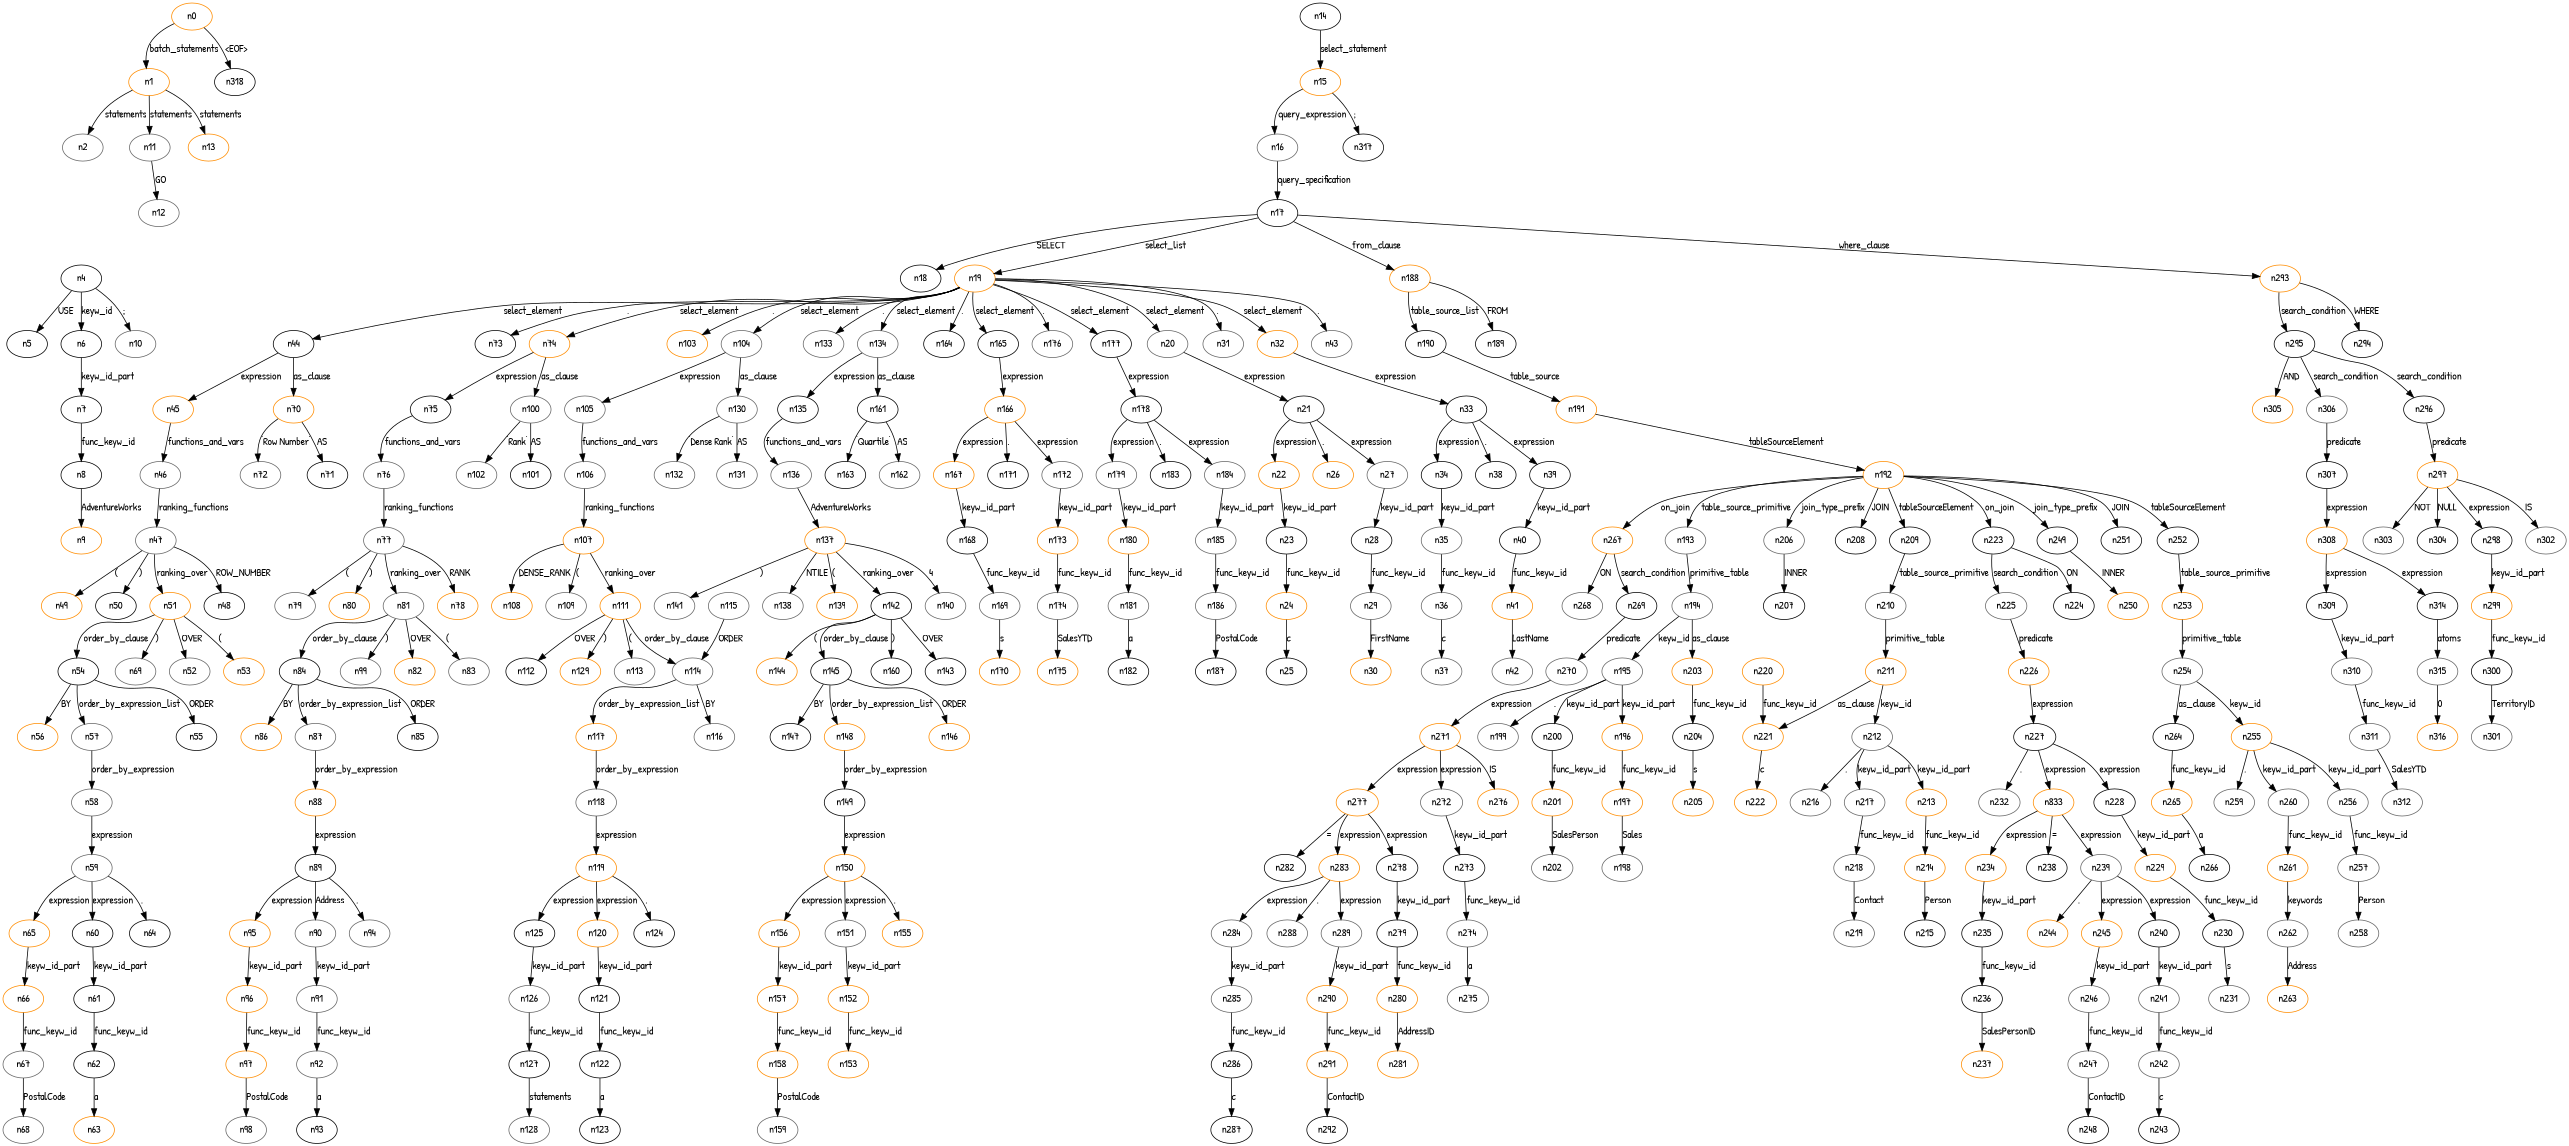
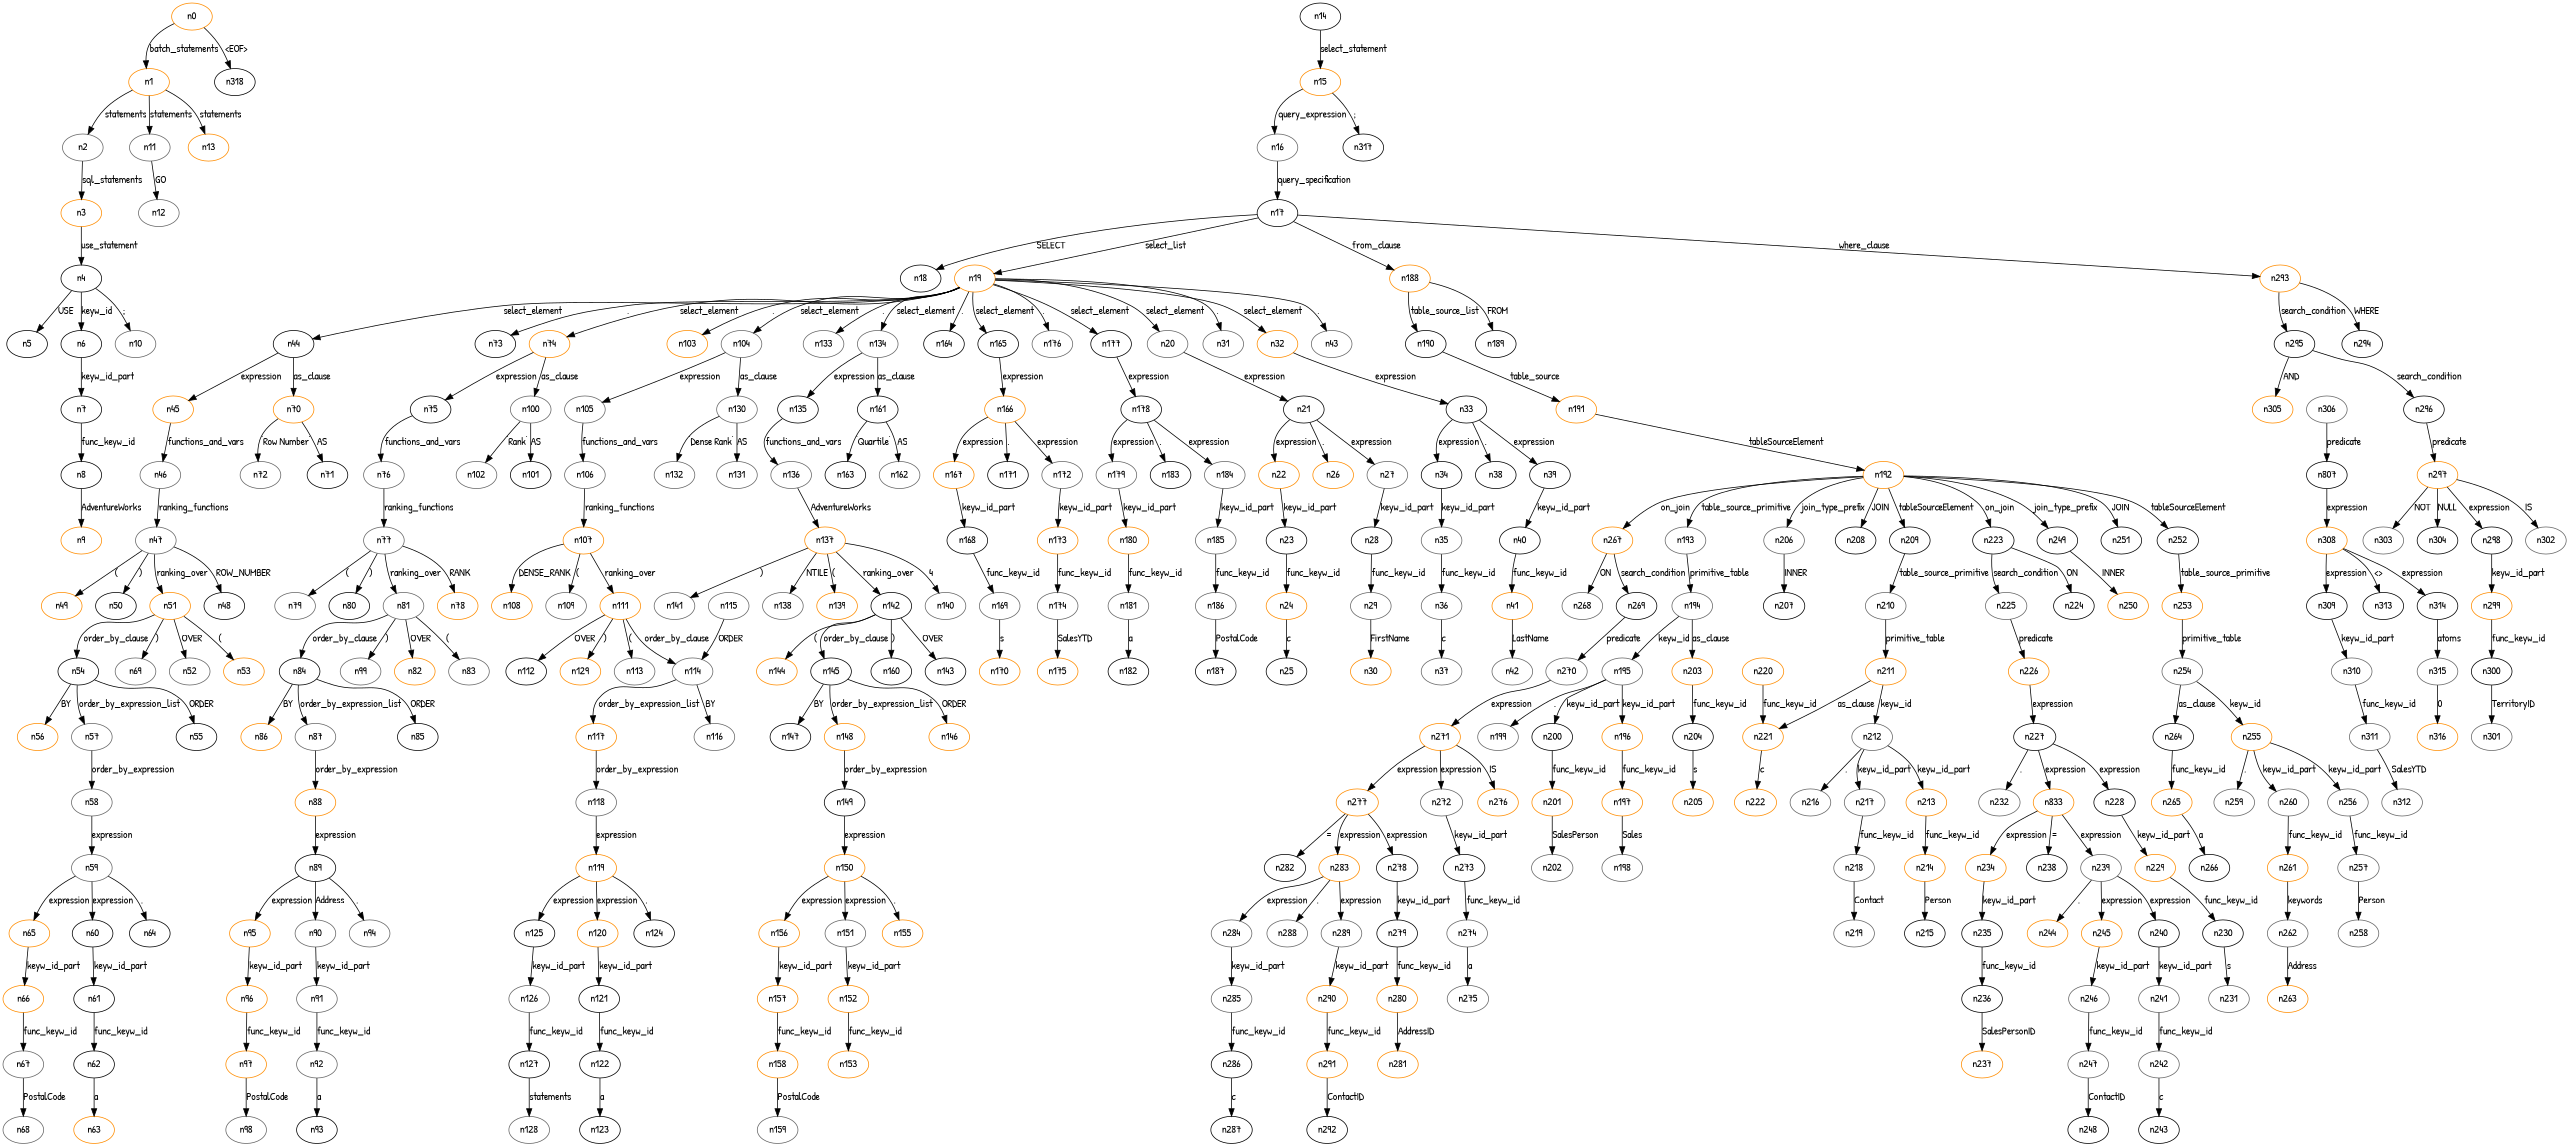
node "n3": added
edge "n295" -> "n306": removed, label "search_condition"
node "n307": label "n307" -> "n807"
node "n80": color darkorange -> black
node "n313": added
